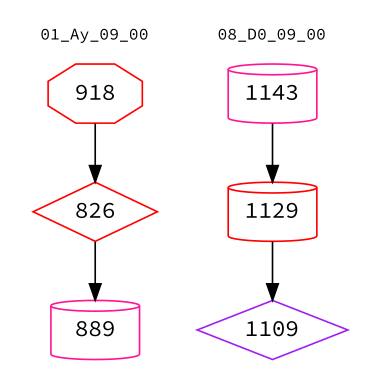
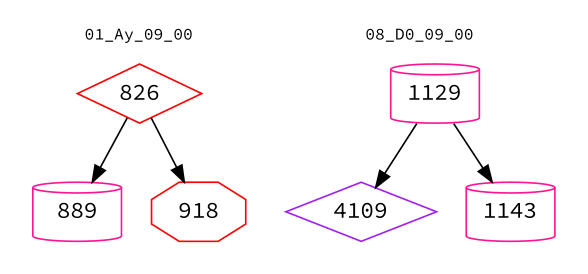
edge "918" -> "826": reversed
edge "1143" -> "1129": reversed
node "1129": color red -> deeppink
node "1109": label "1109" -> "4109"
